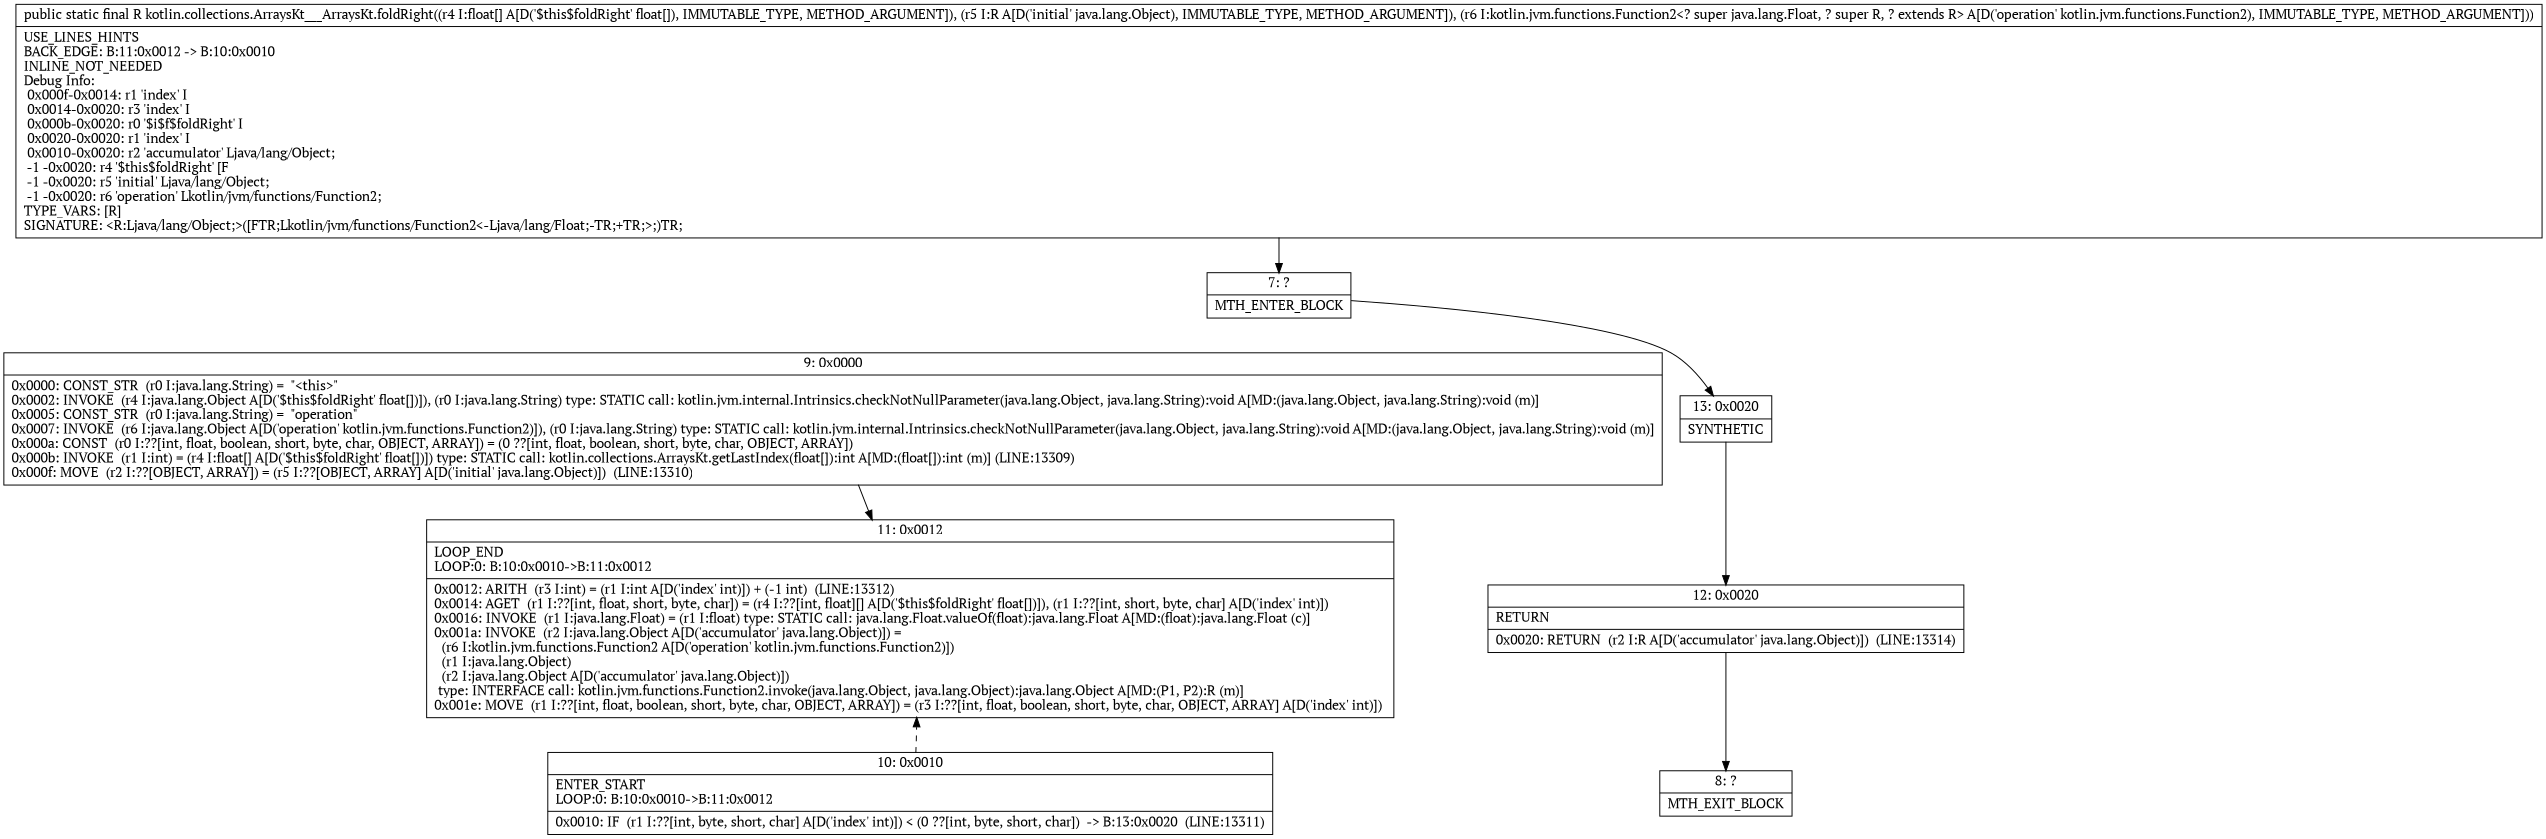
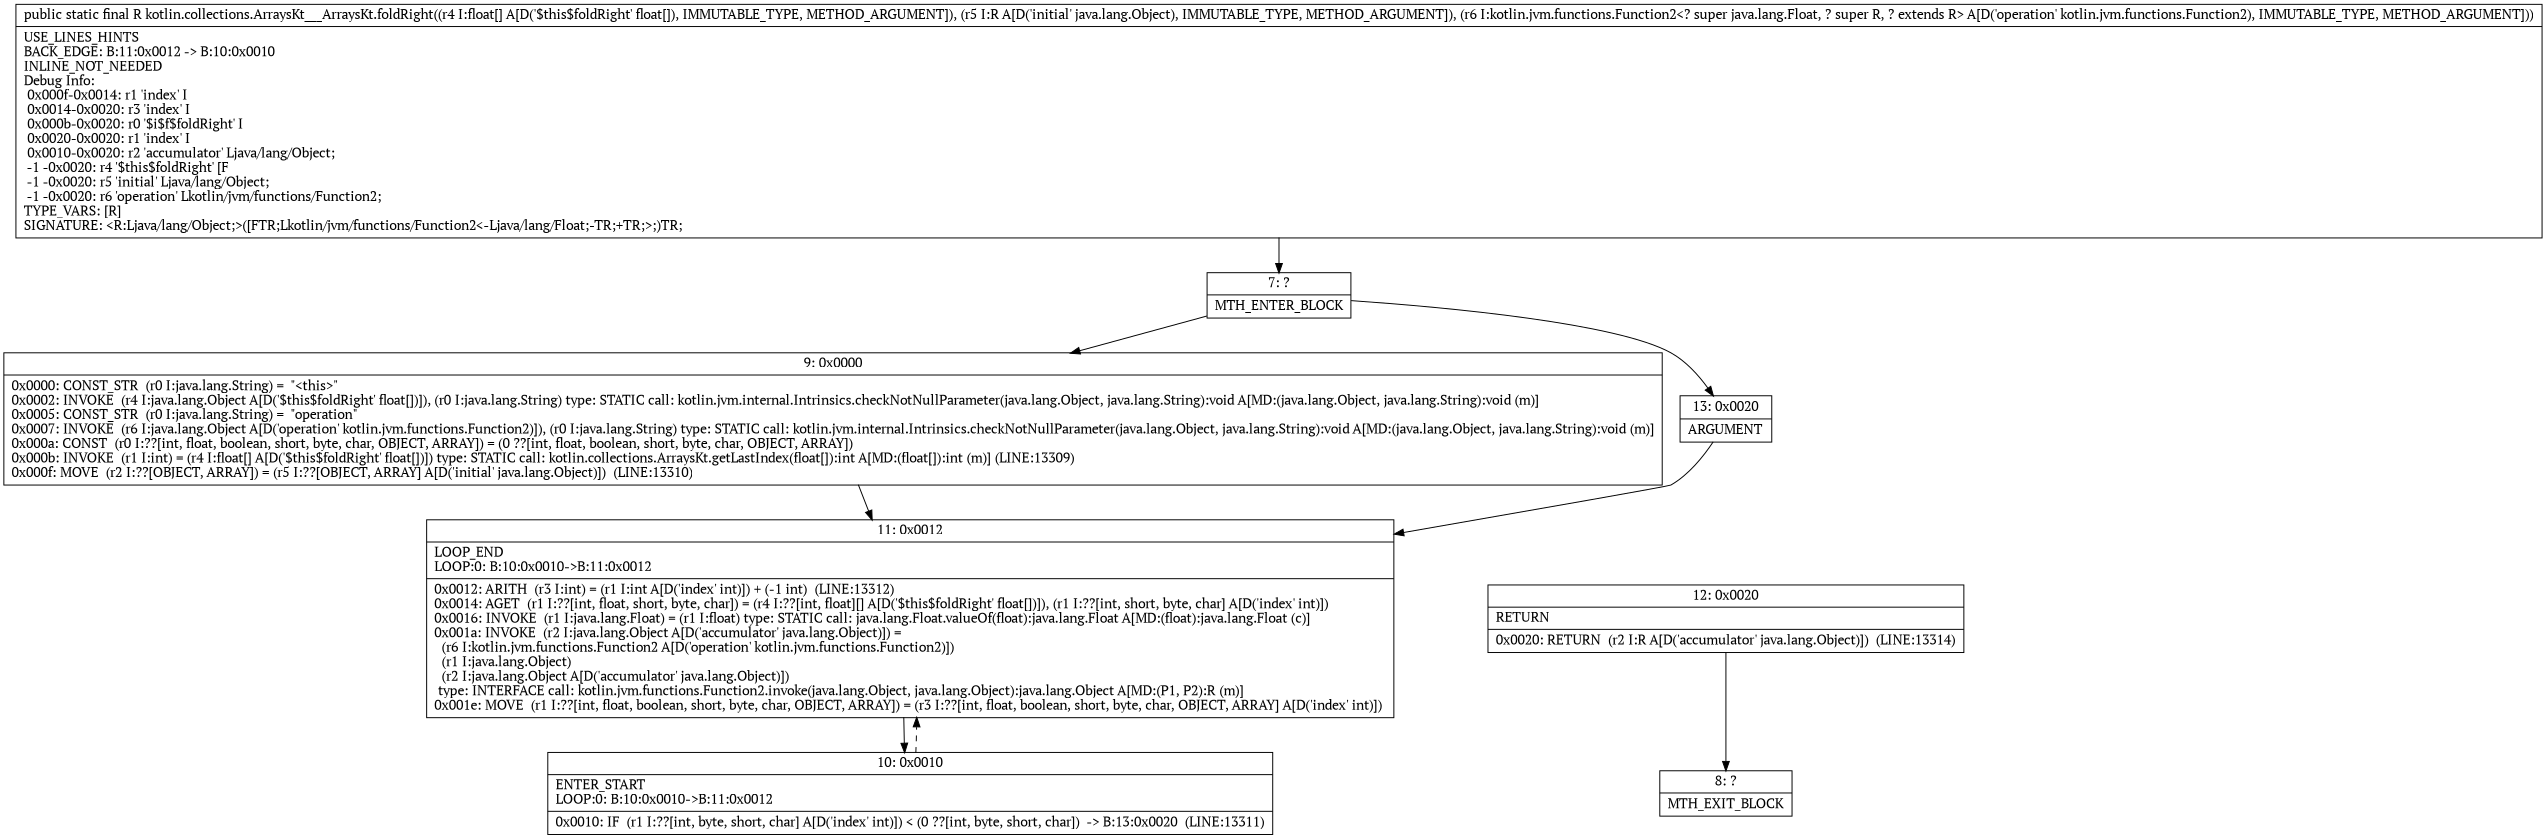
edge "7: ?" -> "9: 0x0000": added
node "13: 0x0020": text "SYNTHETIC" -> "ARGUMENT"
edge "13: 0x0020" -> "12: 0x0020": now "13: 0x0020" -> "11: 0x0012"
edge "11: 0x0012" -> "10: 0x0010": added
